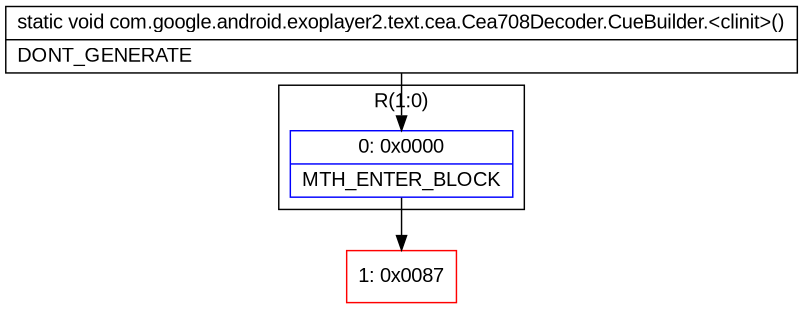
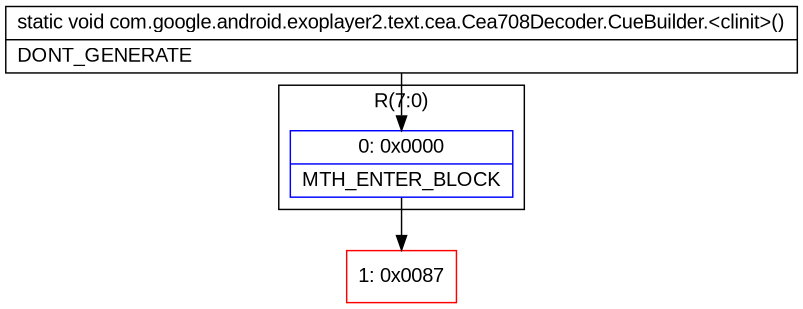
cluster "R(1:0)": label "R(1:0)" -> "R(7:0)"
